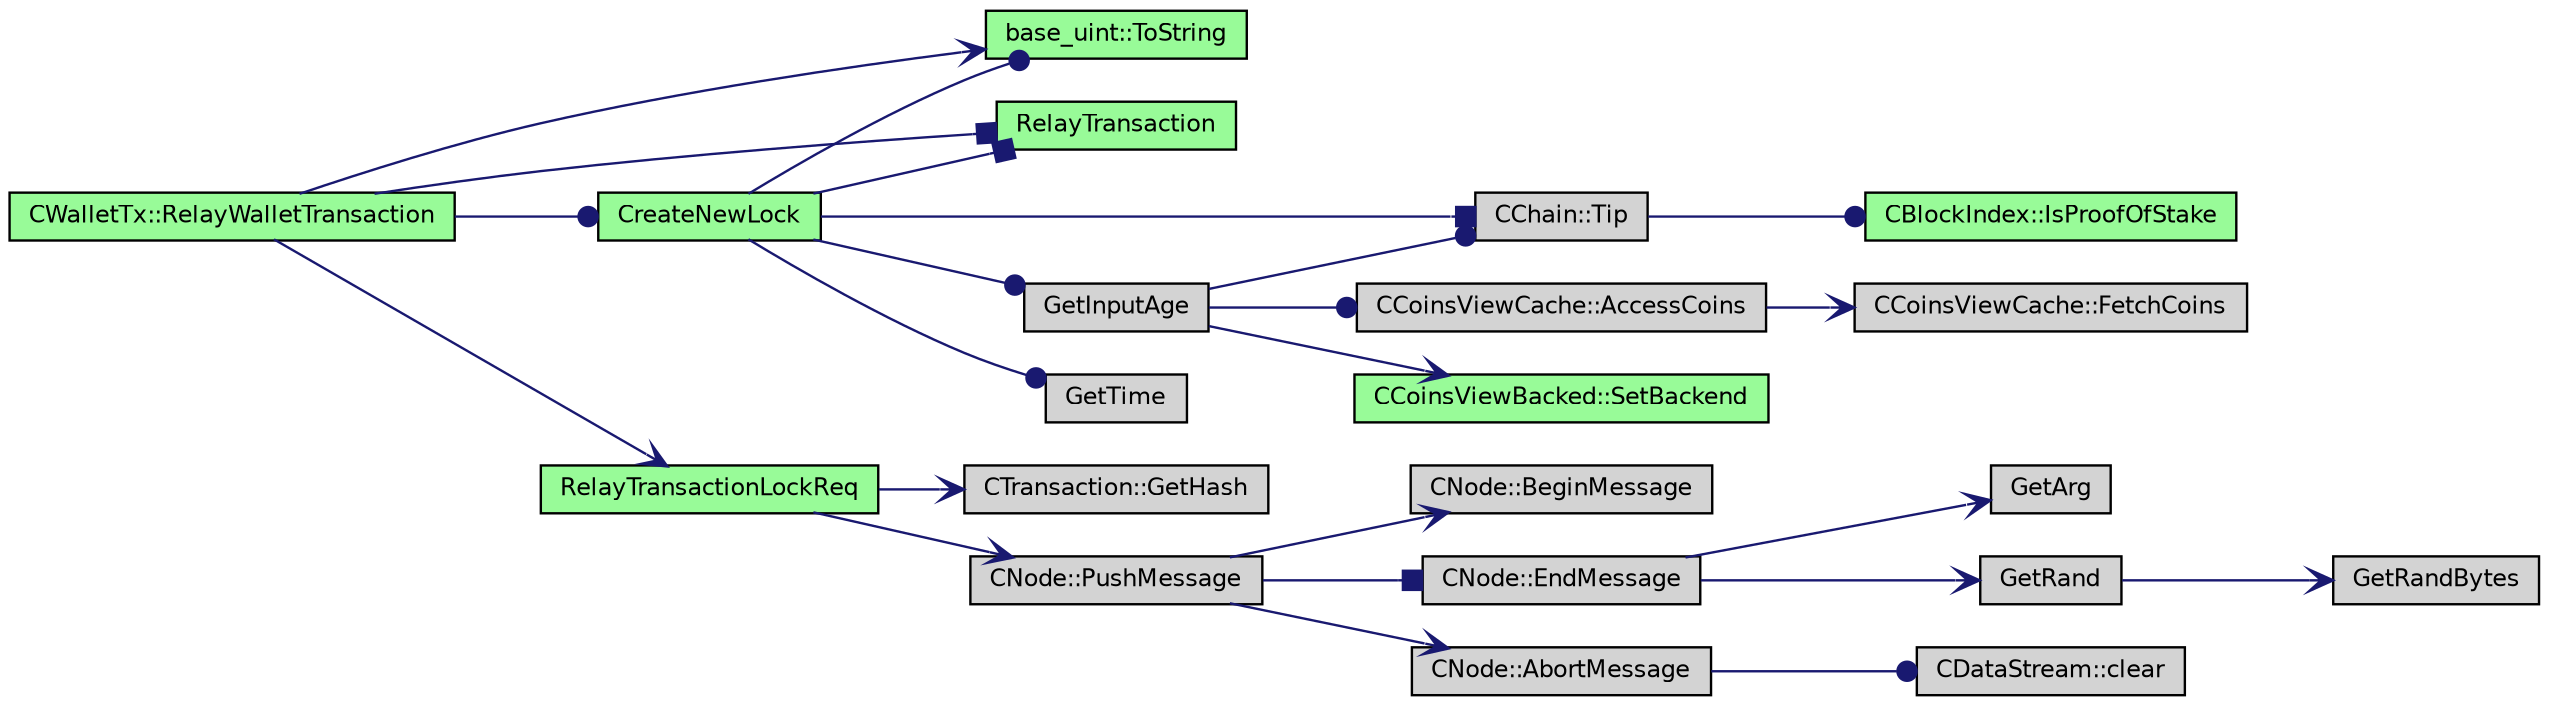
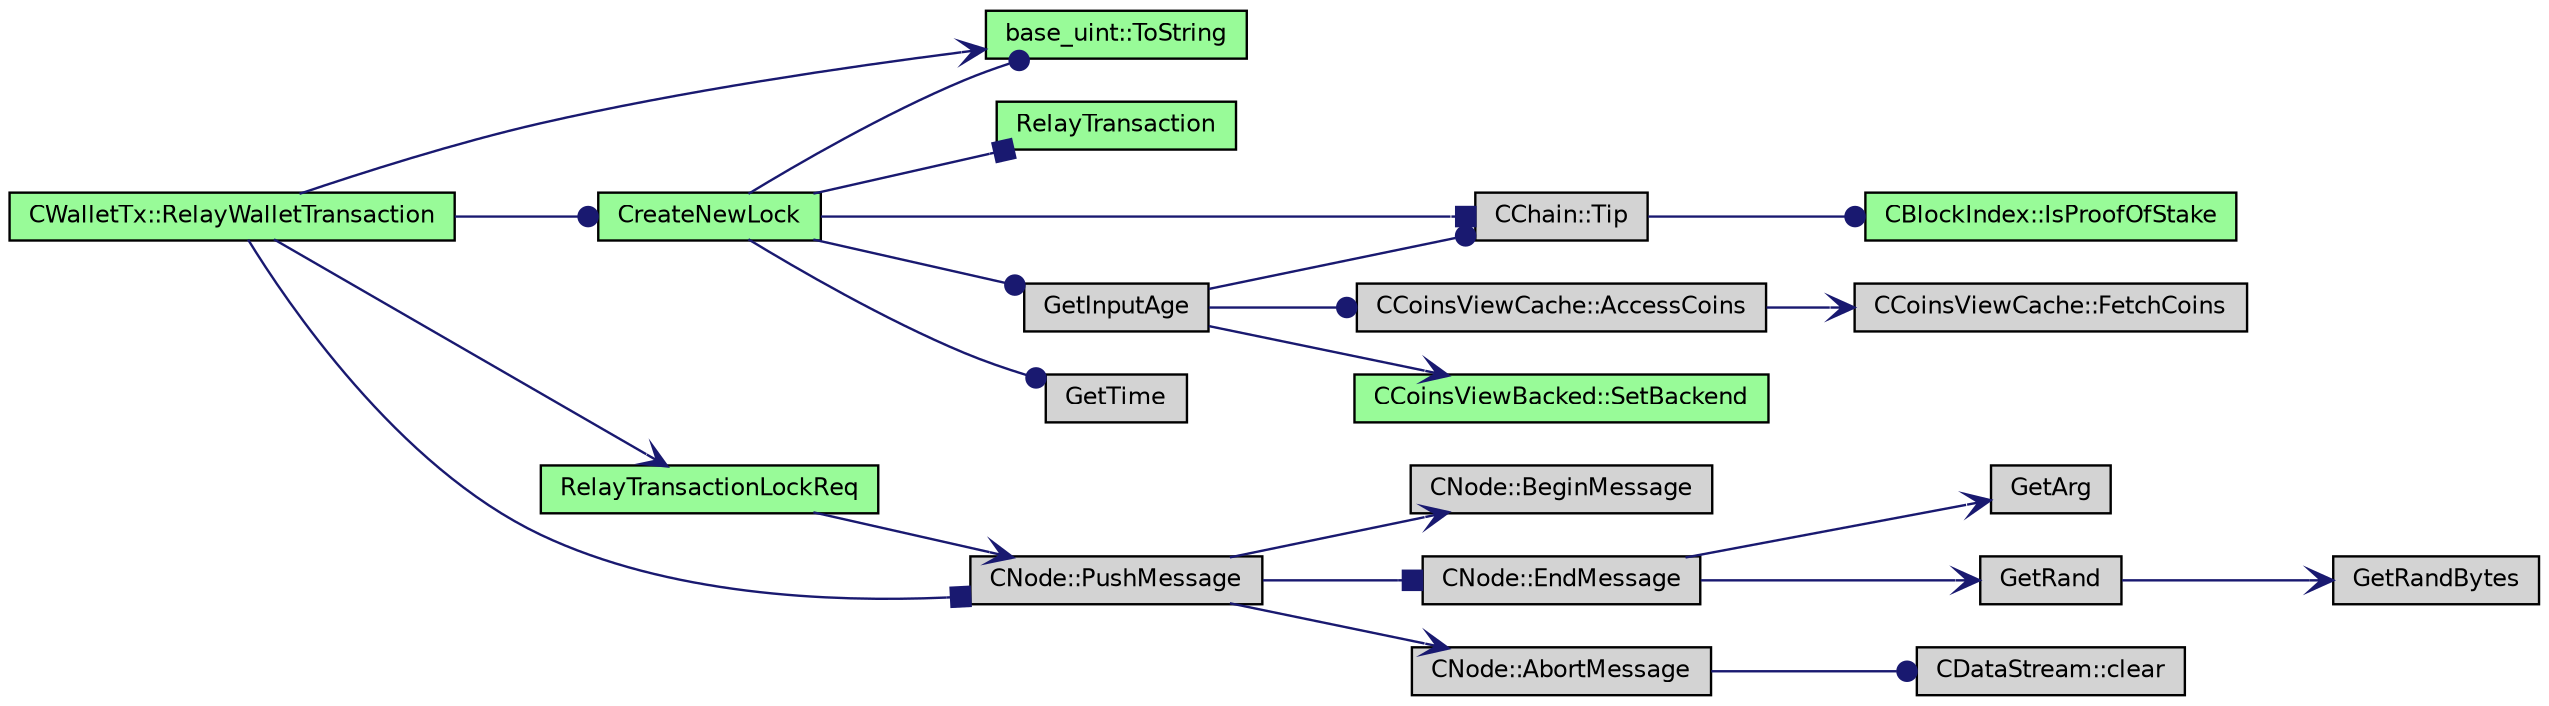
edge "CWalletTx::RelayWalletTransaction" -> "RelayTransaction": now "CWalletTx::RelayWalletTransaction" -> "CNode::PushMessage"
node "CTransaction::GetHash": removed
